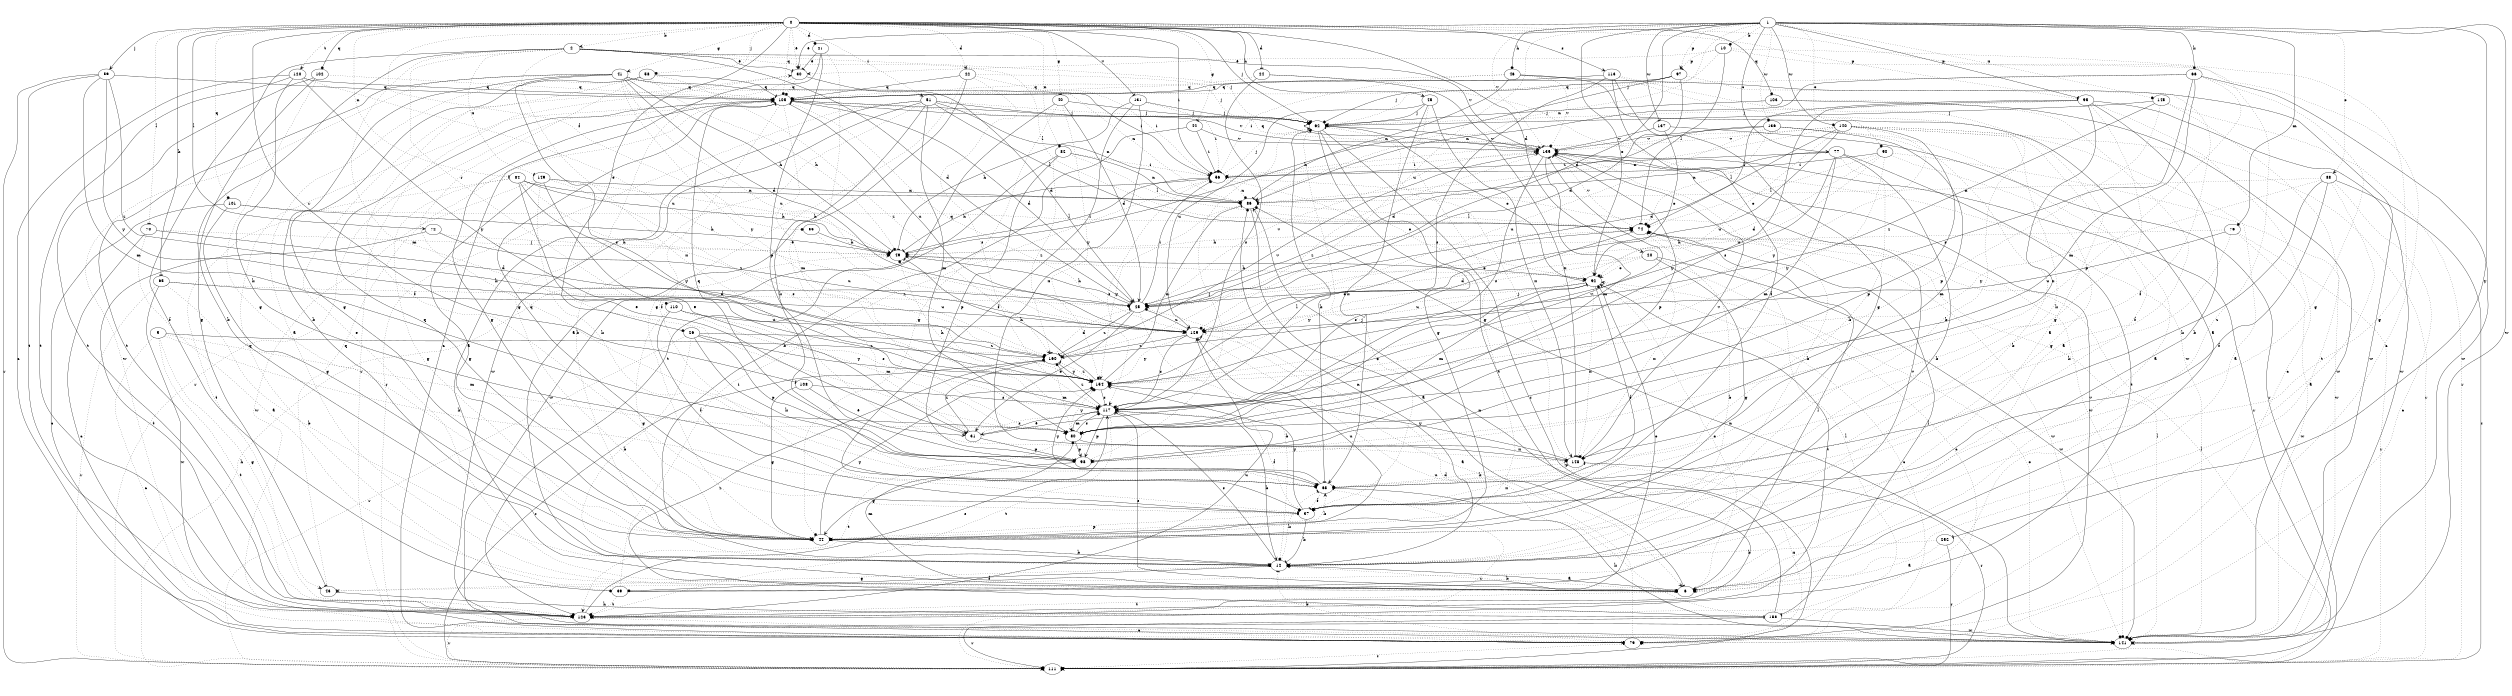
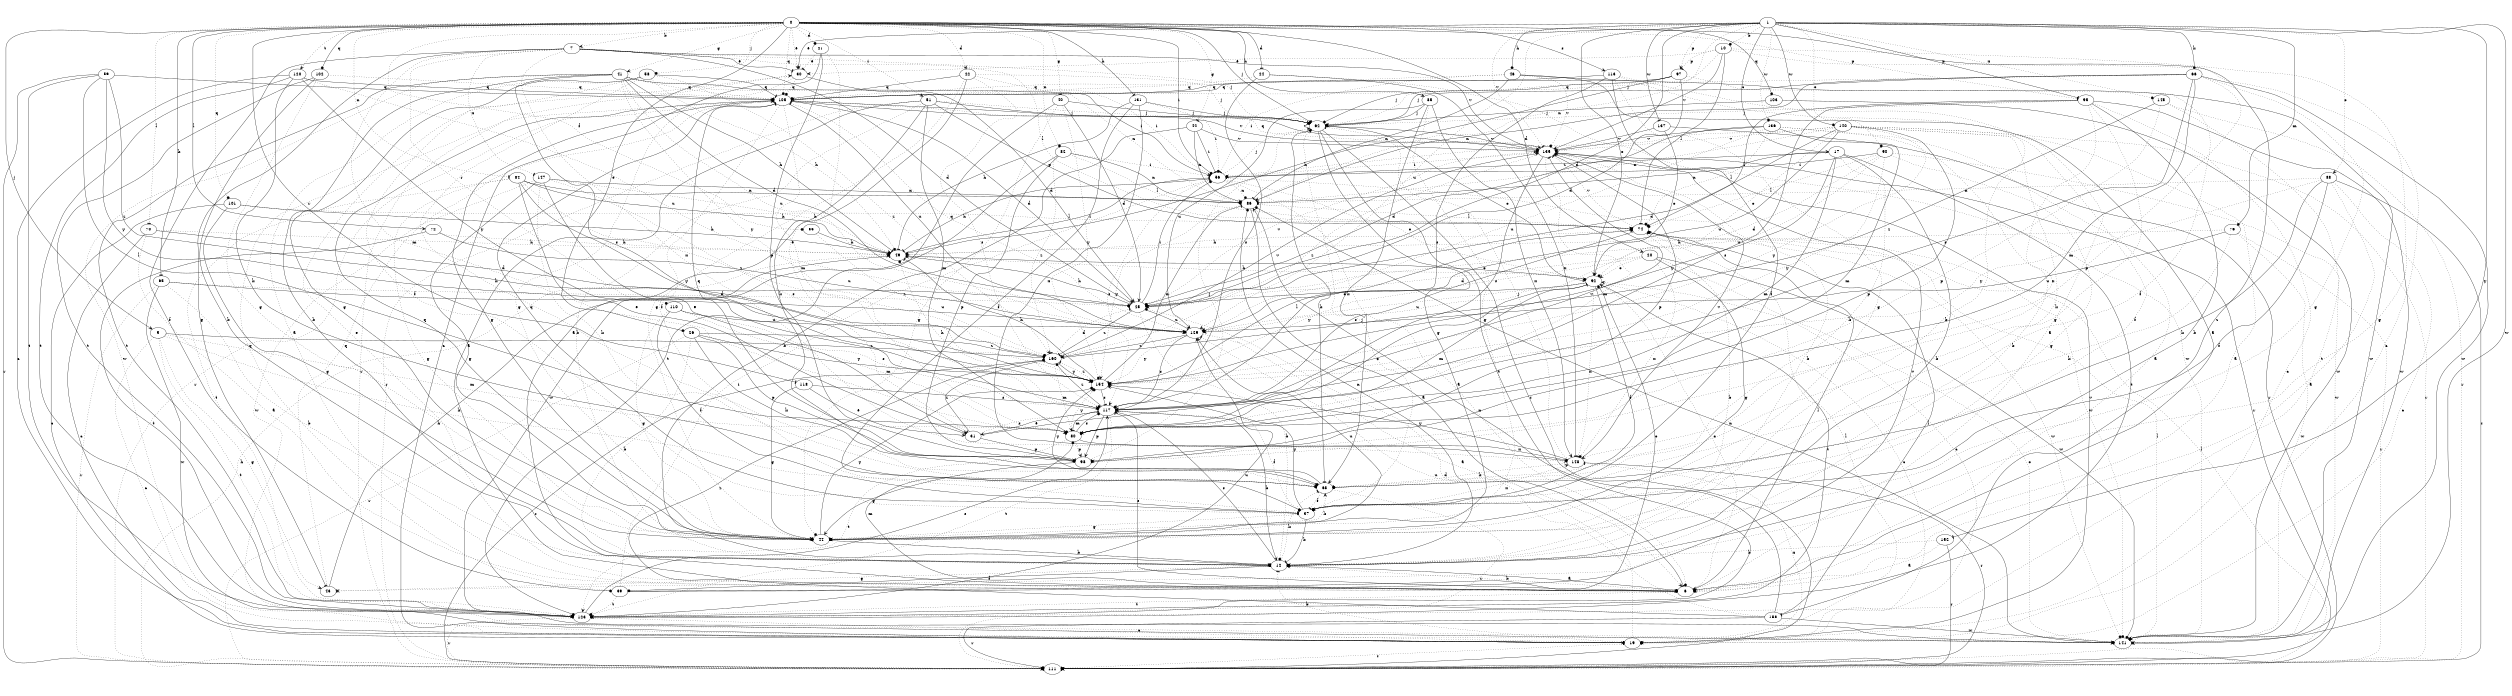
edge "0" -> "59": now "0" -> "5"
node "2": label "2" -> "7"
edge "0" -> "158": style dotted -> solid
edge "21" -> "30": style solid -> dotted
edge "0" -> "131": label "v" -> "h"
node "45": label "45" -> "85"
edge "10" -> "135": added, label "v"
edge "1" -> "129": arrowhead dot -> vee
edge "145" -> "62": now "66" -> "62"
edge "51" -> "86": now "42" -> "86"
node "77": label "77" -> "17"
edge "51" -> "74": label "l" -> "p"
node "149": label "149" -> "147"
edge "70" -> "49": label "j" -> "h"
edge "59" -> "80": label "m" -> "l"
edge "103" -> "6": now "56" -> "6"
edge "136" -> "148": now "136" -> "80"
edge "95" -> "148": style solid -> dotted
edge "25" -> "31": removed, label "e"
edge "135" -> "80": style solid -> dotted
node "108": label "108" -> "118"
edge "80" -> "98": style solid -> dotted
edge "113" -> "44": style solid -> dotted
edge "37" -> "44": label "p" -> "g"
node "252": label "252" -> "152"
edge "43" -> "158": now "43" -> "49"
edge "141" -> "68": removed, label "k"
edge "51" -> "141": removed, label "w"
node "79": label "79" -> "19"
